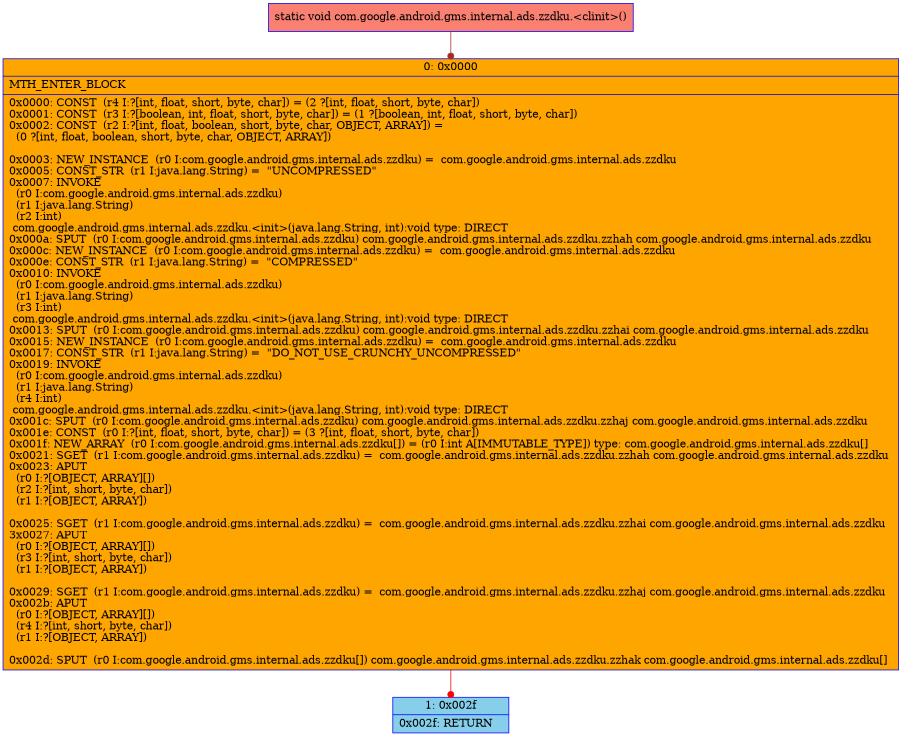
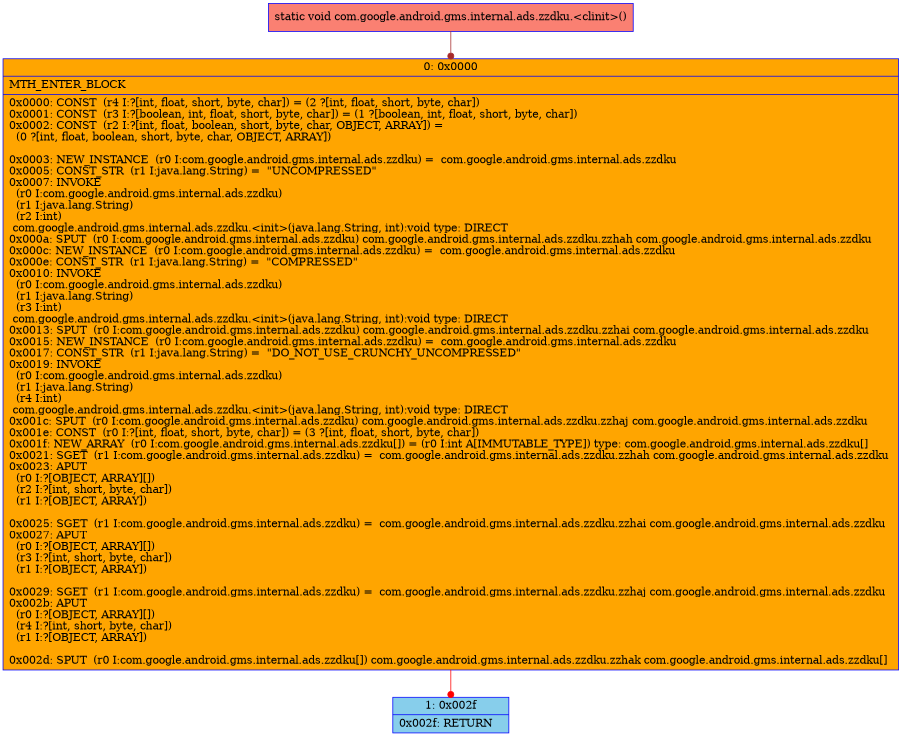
node "0: 0x0000": text "3x0027: APUT" -> "0x0027: APUT"
